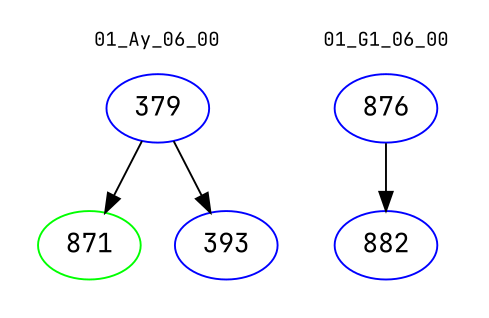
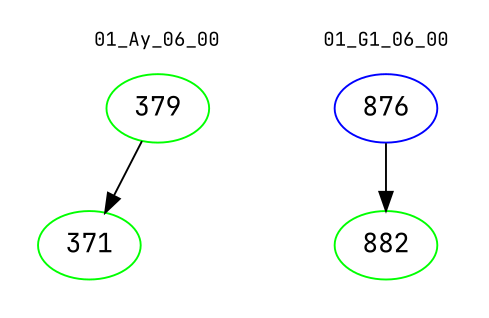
node "379": color blue -> green
node "871": label "871" -> "371"
node "393": removed
node "882": color blue -> green
